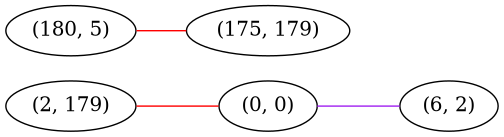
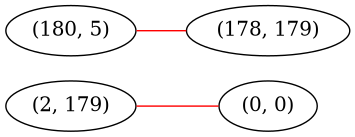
node "(175, 179)": label "(175, 179)" -> "(178, 179)"
node "(6, 2)": removed
